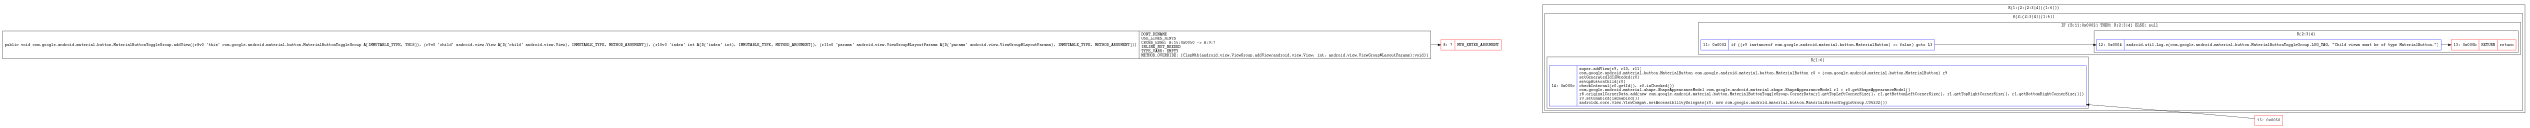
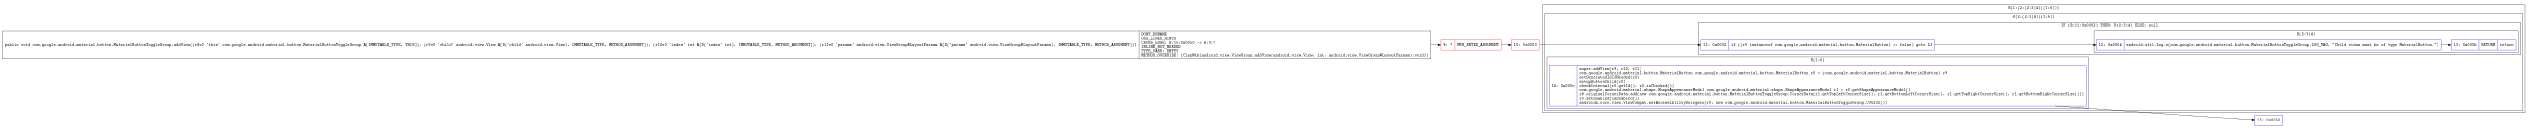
node "10: 0x0000": added
node "13: 0x000b": color red -> blue
edge "15: 0x0050" -> "14: 0x000c": reversed
node "15: 0x0050": color red -> blue
